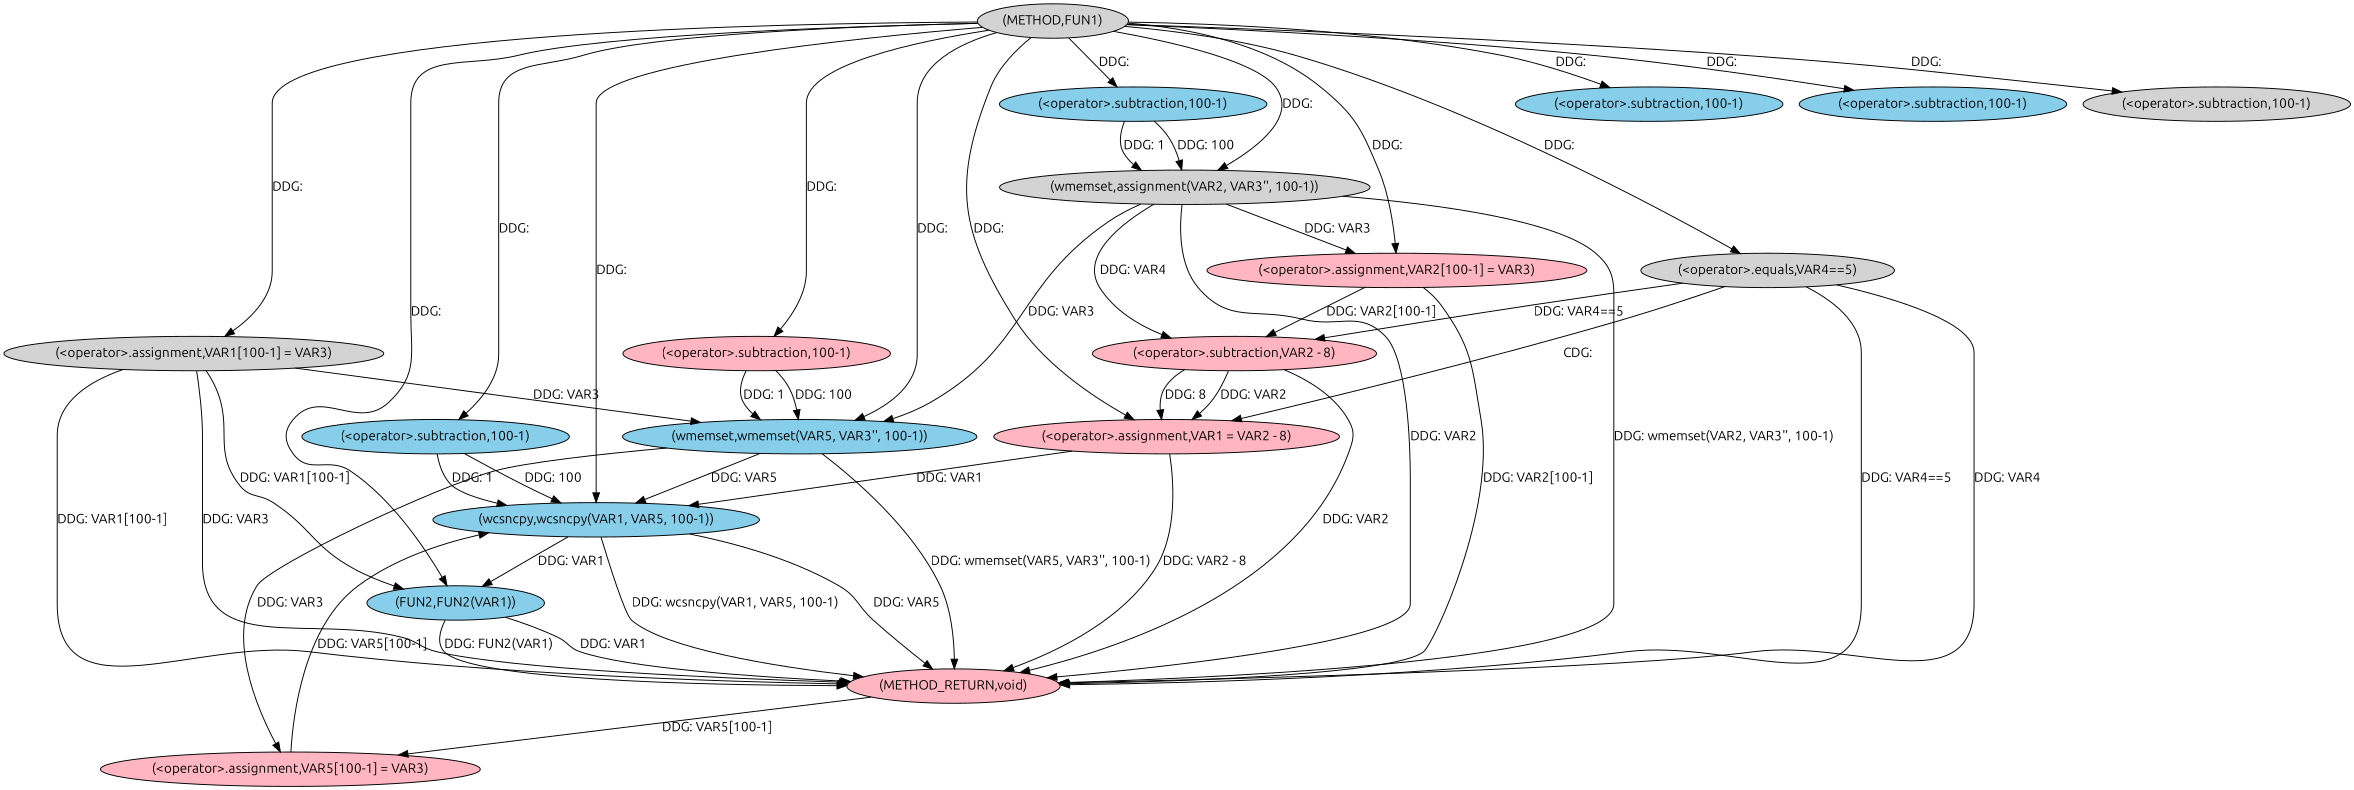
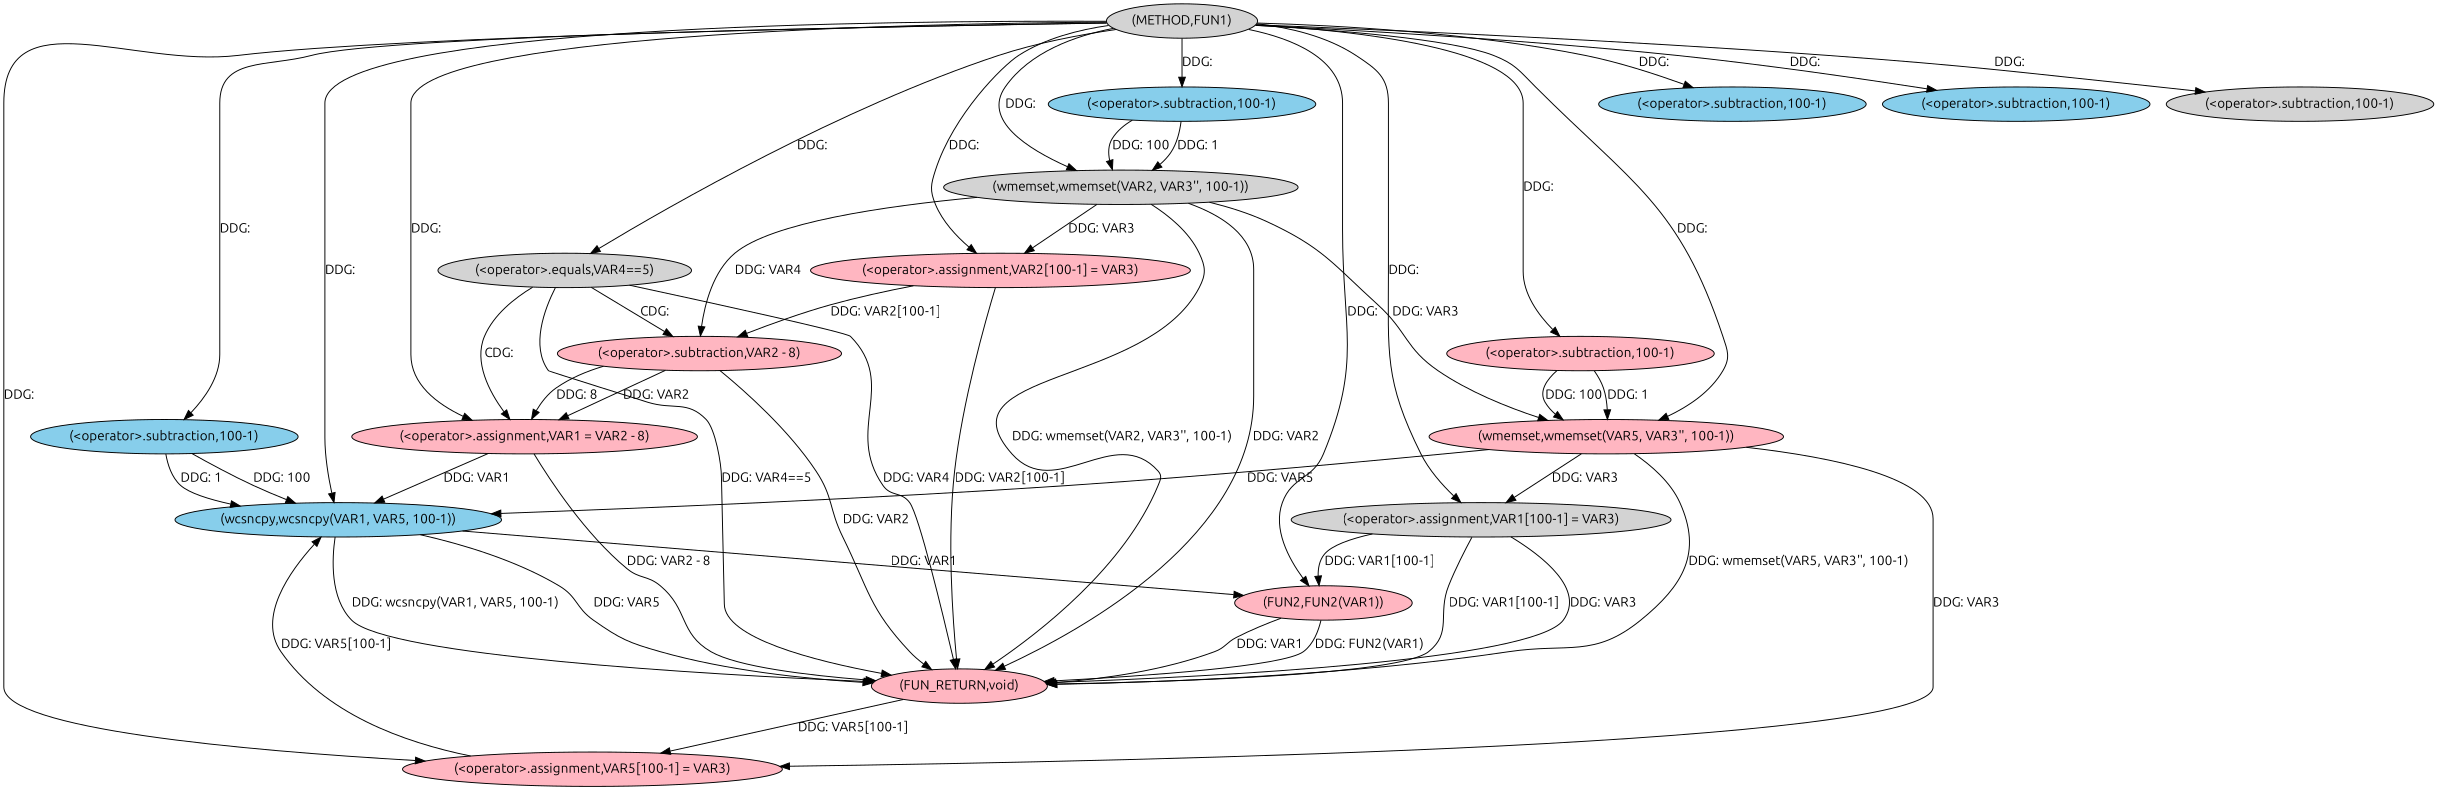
edge "(METHOD,FUN1)" -> "(<operator>.assignment,VAR5[100-1] = VAR3)": added, label "DDG:"
node "(wmemset,assignment(VAR2, VAR3'', 100-1))": label "(wmemset,assignment(VAR2, VAR3'', 100-1))" -> "(wmemset,wmemset(VAR2, VAR3'', 100-1))"
edge "(<operator>.equals,VAR4==5)" -> "(<operator>.subtraction,VAR2 - 8)": label "DDG: VAR4==5" -> "CDG: "
edge "(<operator>.assignment,VAR1[100-1] = VAR3)" -> "(wmemset,wmemset(VAR5, VAR3'', 100-1))": reversed
node "(wmemset,wmemset(VAR5, VAR3'', 100-1))": fillcolor skyblue -> lightpink
node "(FUN2,FUN2(VAR1))": fillcolor skyblue -> lightpink
node "(METHOD_RETURN,void)": label "(METHOD_RETURN,void)" -> "(FUN_RETURN,void)"
